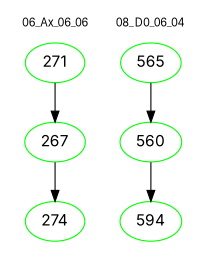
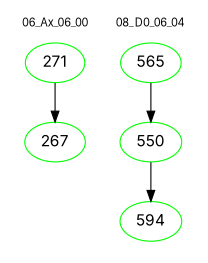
cluster "06_Ax_06_06": label "06_Ax_06_06" -> "06_Ax_06_00"
node "560": label "560" -> "550"
node "274": removed
